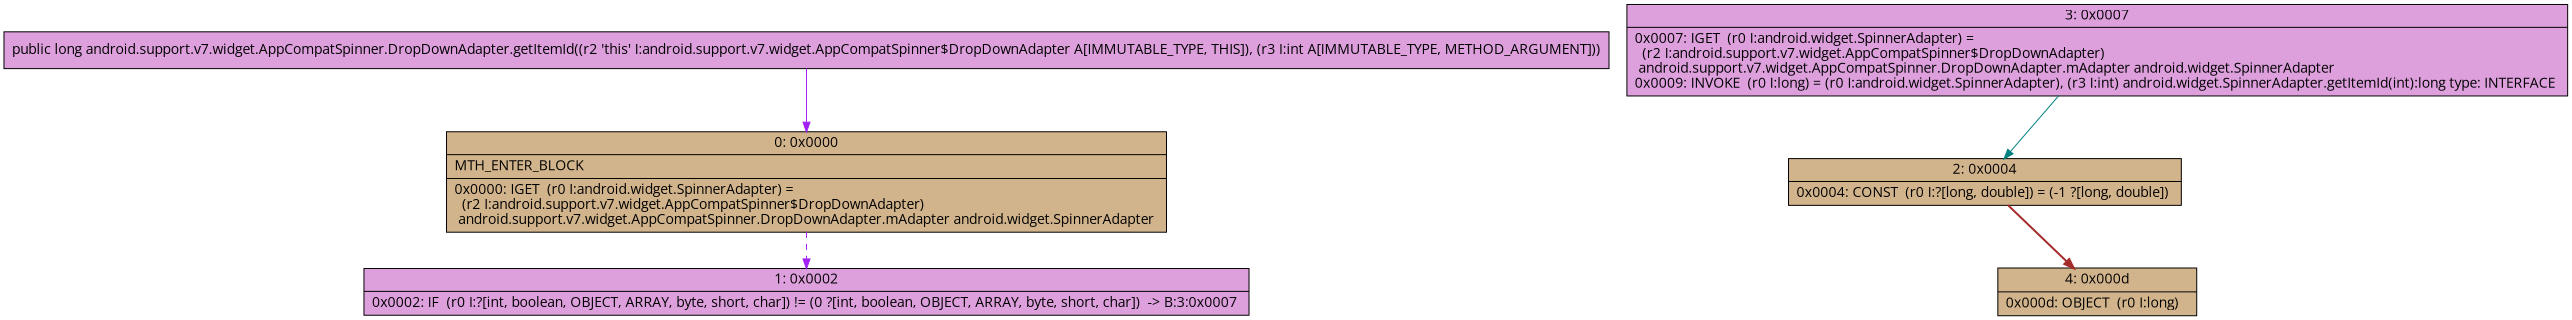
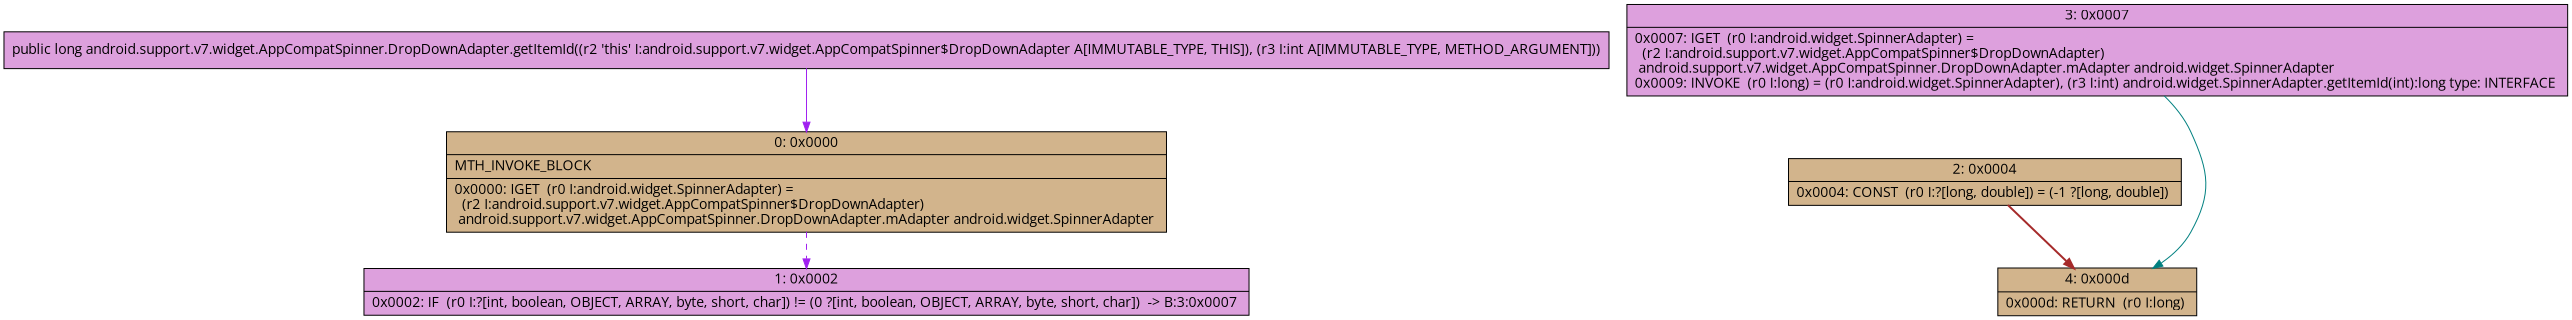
edge "3: 0x0007" -> "2: 0x0004": now "3: 0x0007" -> "4: 0x000d"
node "0: 0x0000": text "MTH_ENTER_BLOCK" -> "MTH_INVOKE_BLOCK"
node "4: 0x000d": text "0x000d: OBJECT  (r0 I:long)" -> "0x000d: RETURN  (r0 I:long)"
